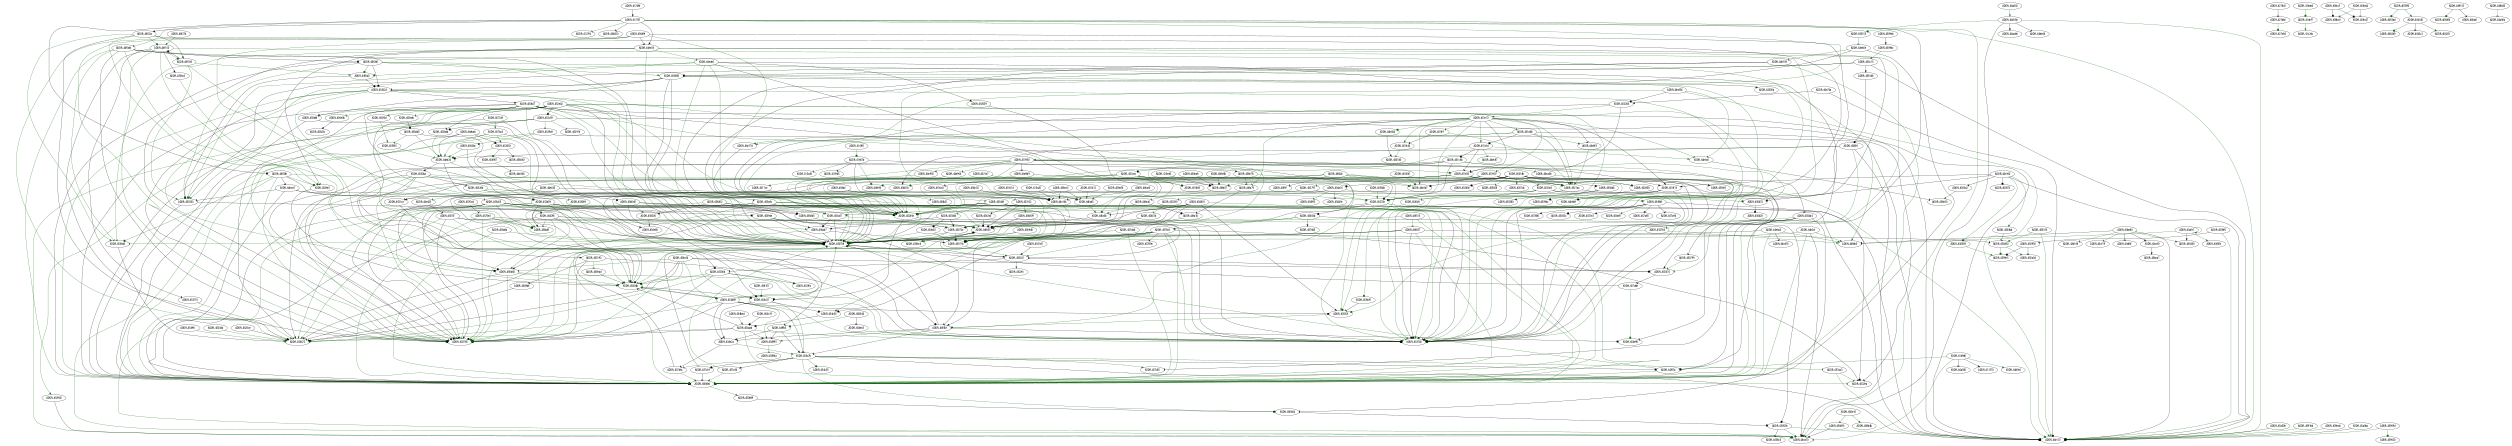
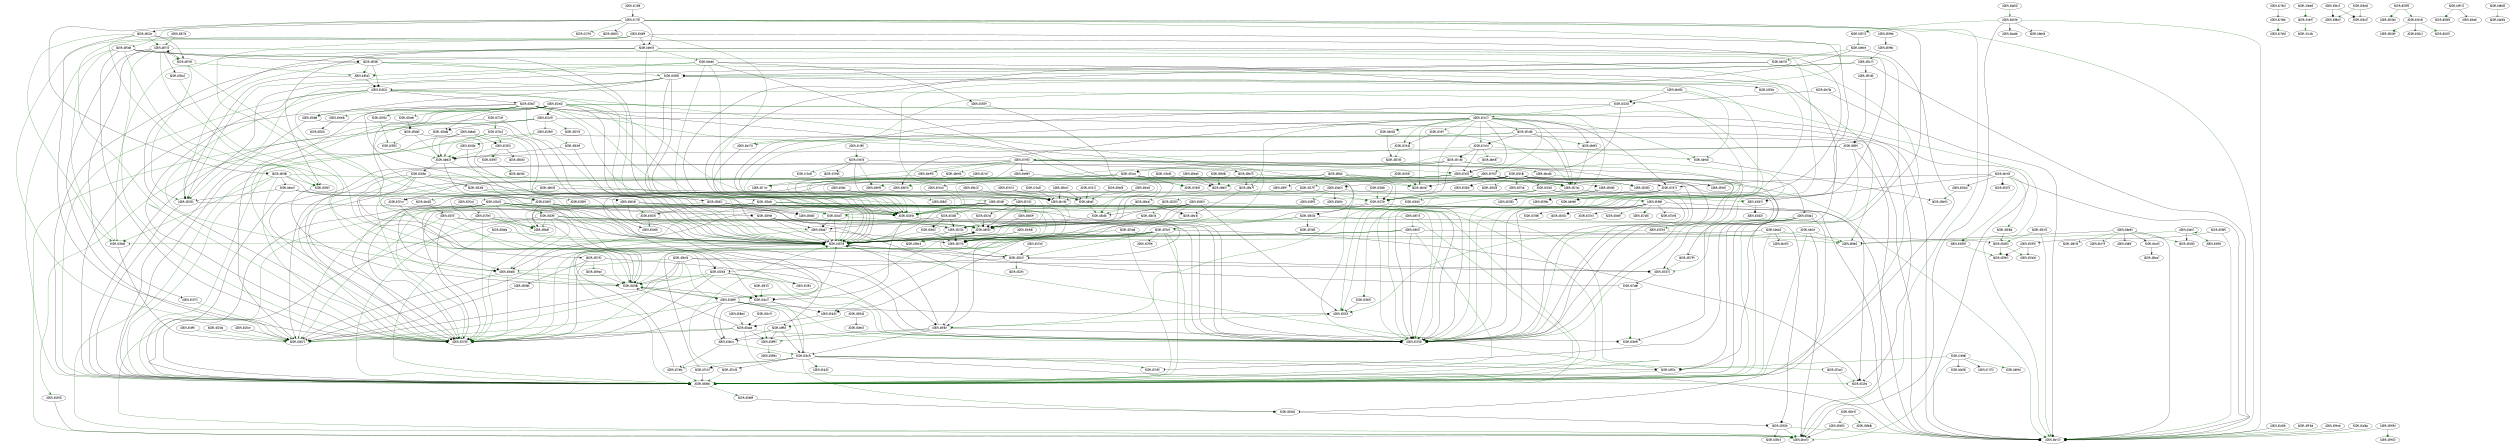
edge "ADDR_452c59" -> "ADDR_452916": arrowhead tee -> normal
node "ADDR_4563e9": added
edge "ADDR_4521e7" -> "ADDR_44fb07": now "ADDR_4521e7" -> "ADDR_4517ce"
edge "ADDR_4542f8" -> "ADDR_453740": added
